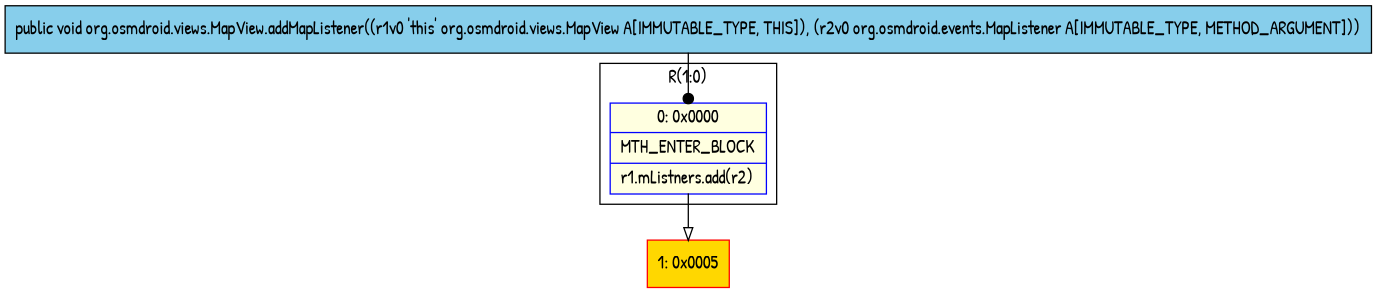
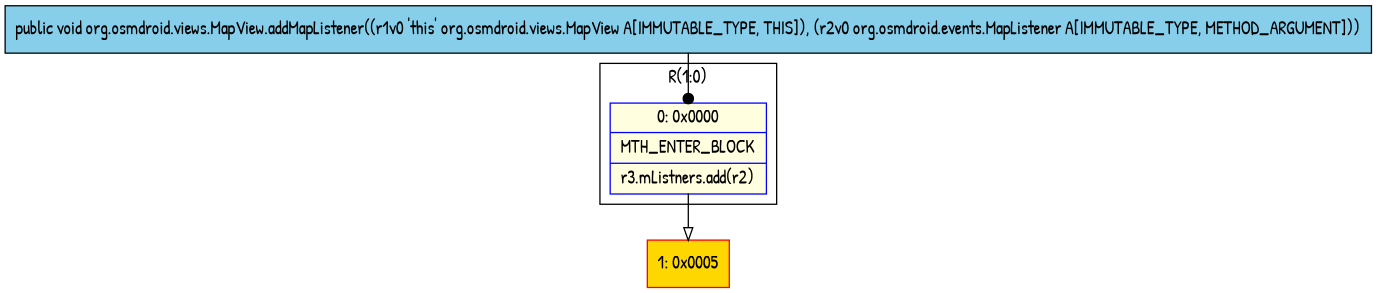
node "0: 0x0000": text "r1.mListners.add(r2)" -> "r3.mListners.add(r2)"
